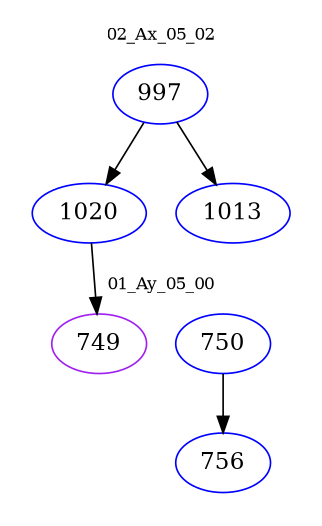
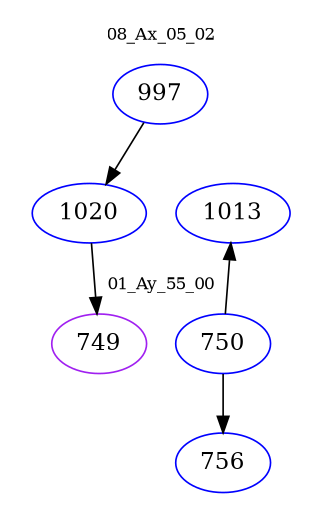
cluster "02_Ax_05_02": label "02_Ax_05_02" -> "08_Ax_05_02"
edge "997" -> "1013": now "750" -> "1013"
cluster "01_Ay_05_00": label "01_Ay_05_00" -> "01_Ay_55_00"
